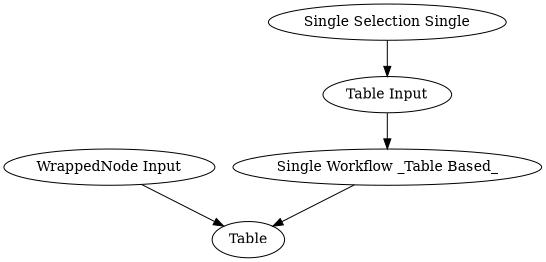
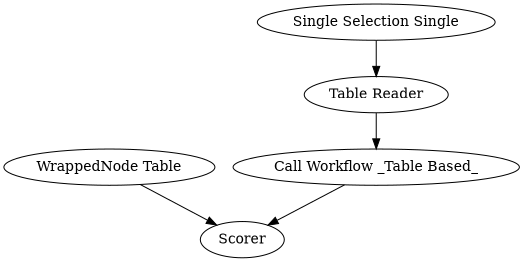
node "Table Input": label "Table Input" -> "Table Reader"
node "WrappedNode Input": label "WrappedNode Input" -> "WrappedNode Table"
node "Single Workflow _Table Based_": label "Single Workflow _Table Based_" -> "Call Workflow _Table Based_"
node "Table": label "Table" -> "Scorer"
